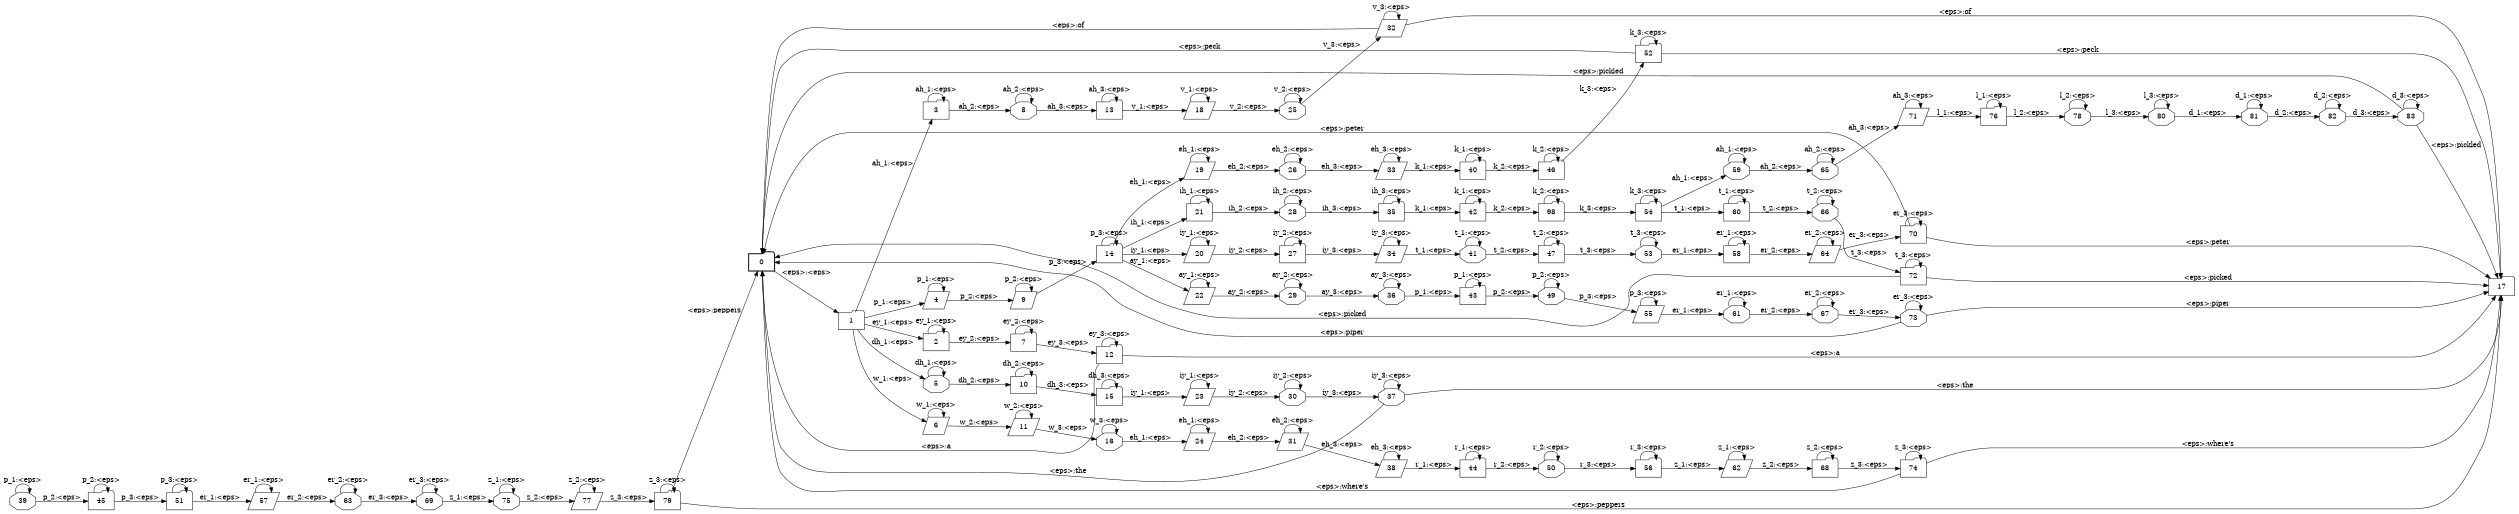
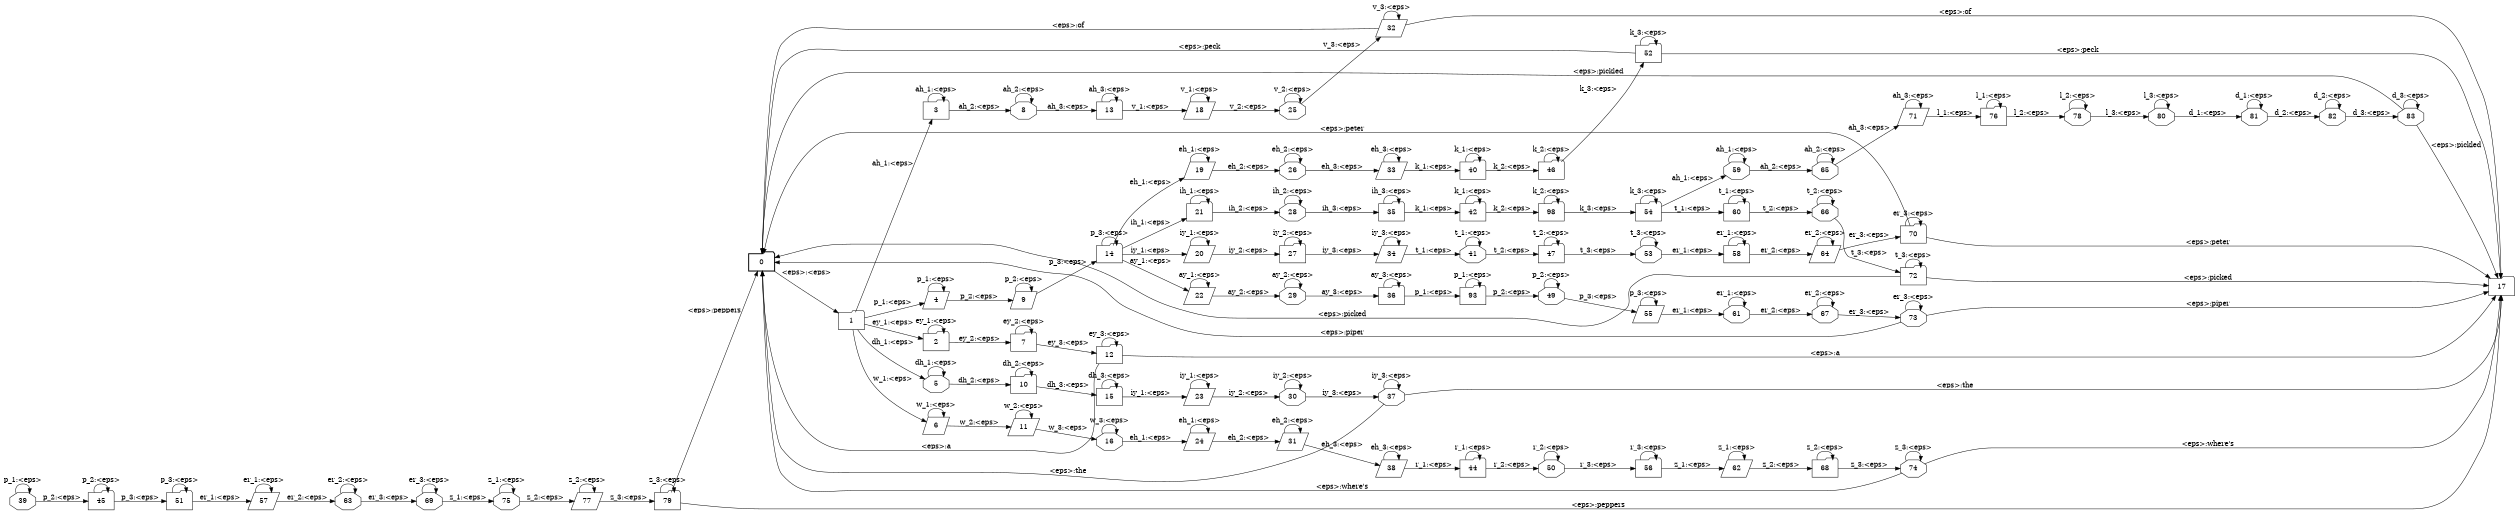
node "36": shape octagon -> folder
node "43": label "43" -> "93"
node "74": shape folder -> octagon
